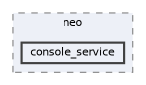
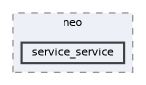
node "console_service": label "console_service" -> "service_service"
